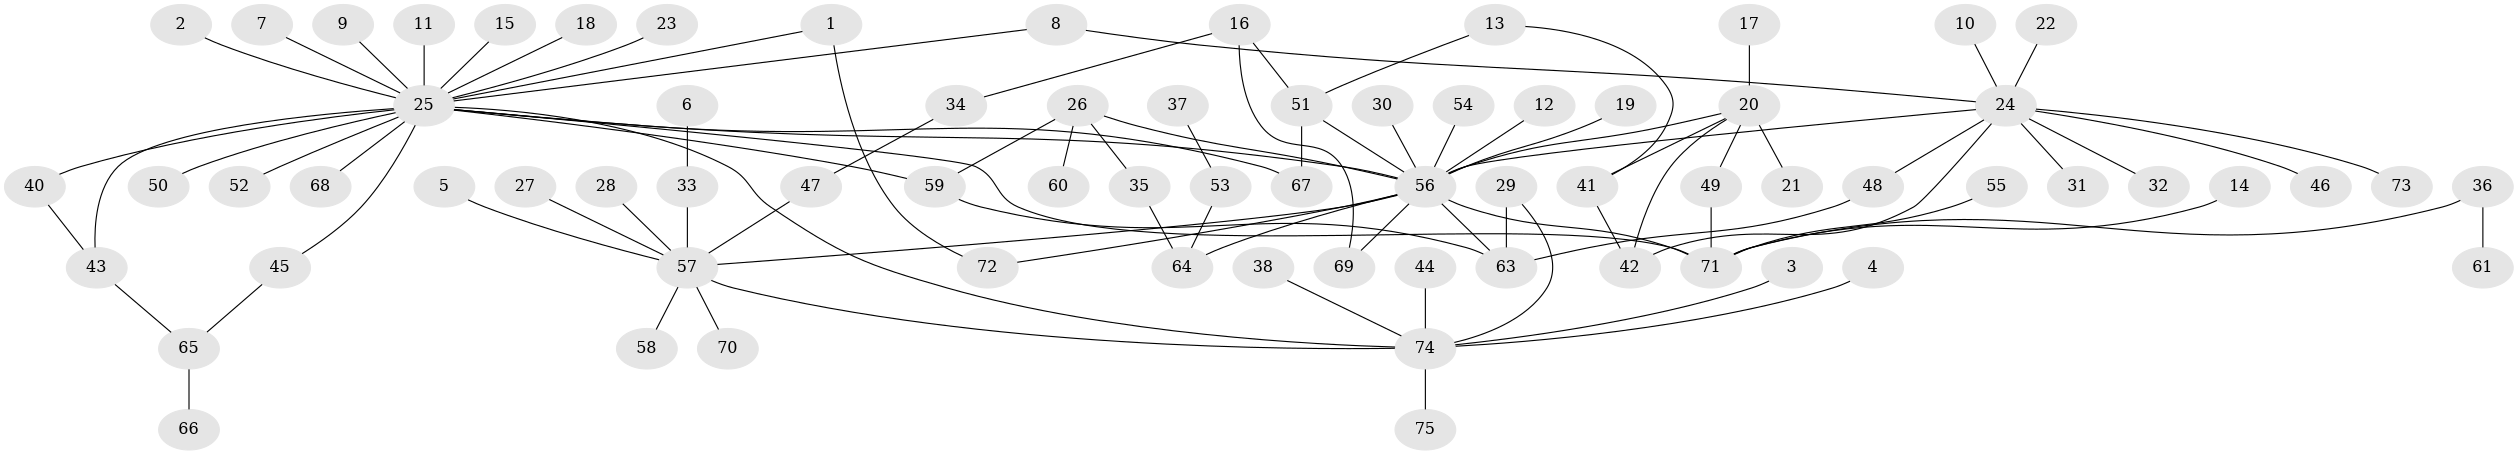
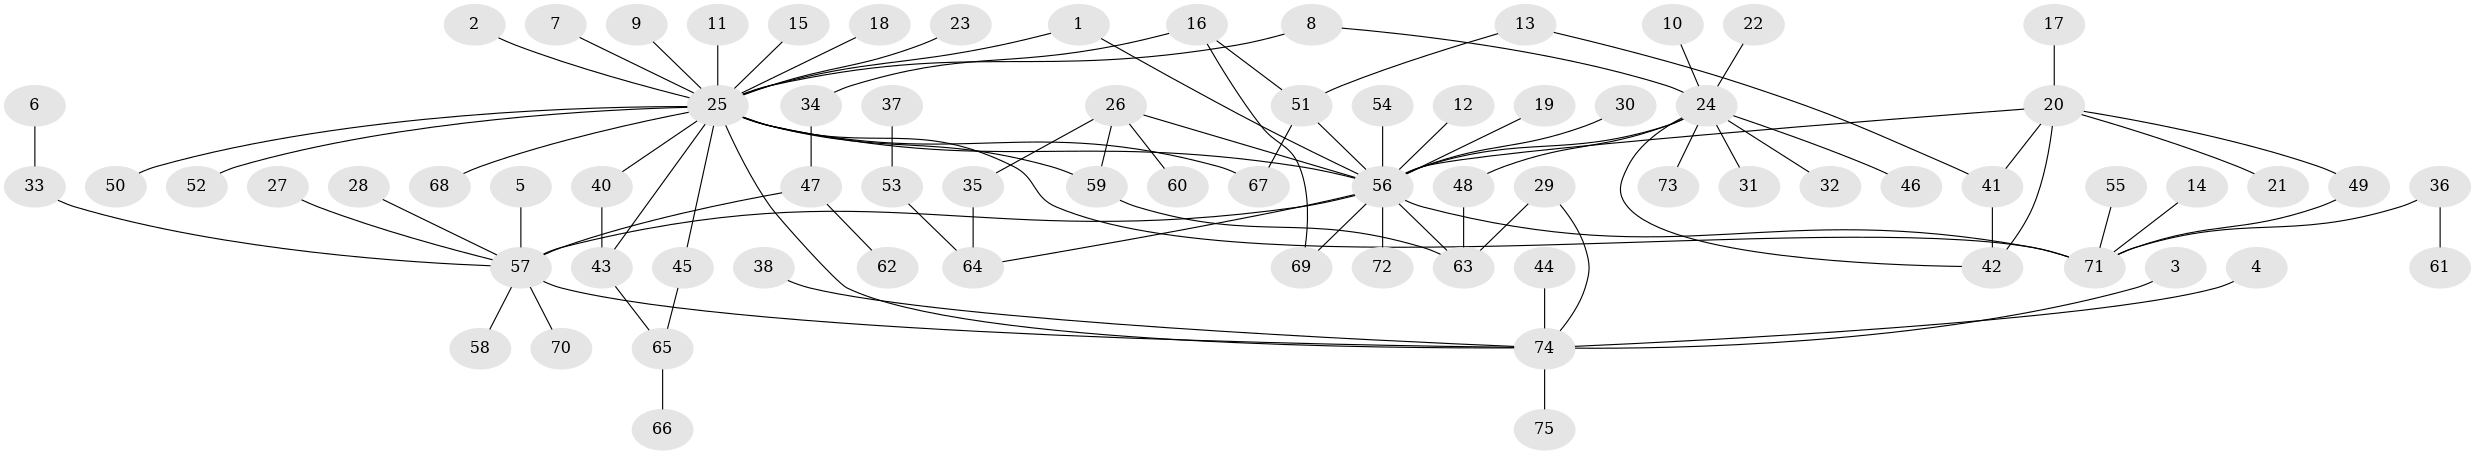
edge "1" -- "72": now "1" -- "56"
node "62": added
